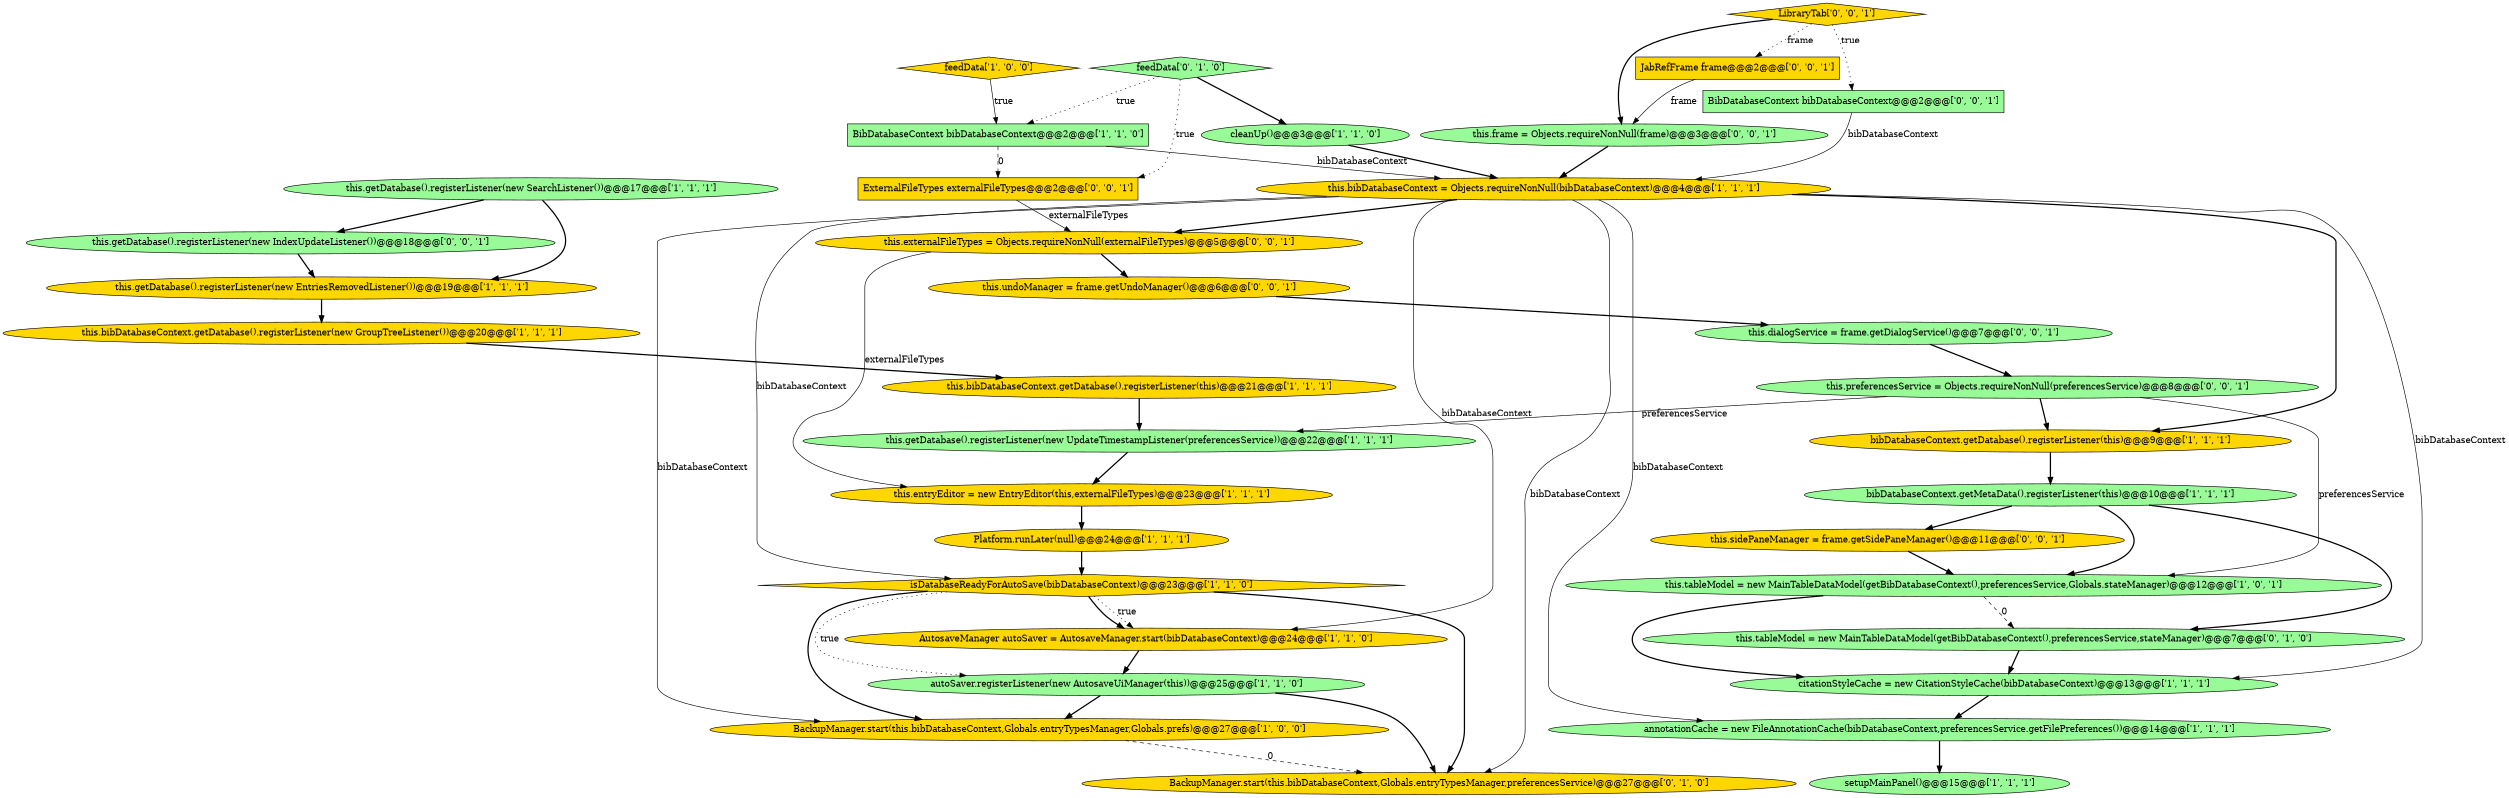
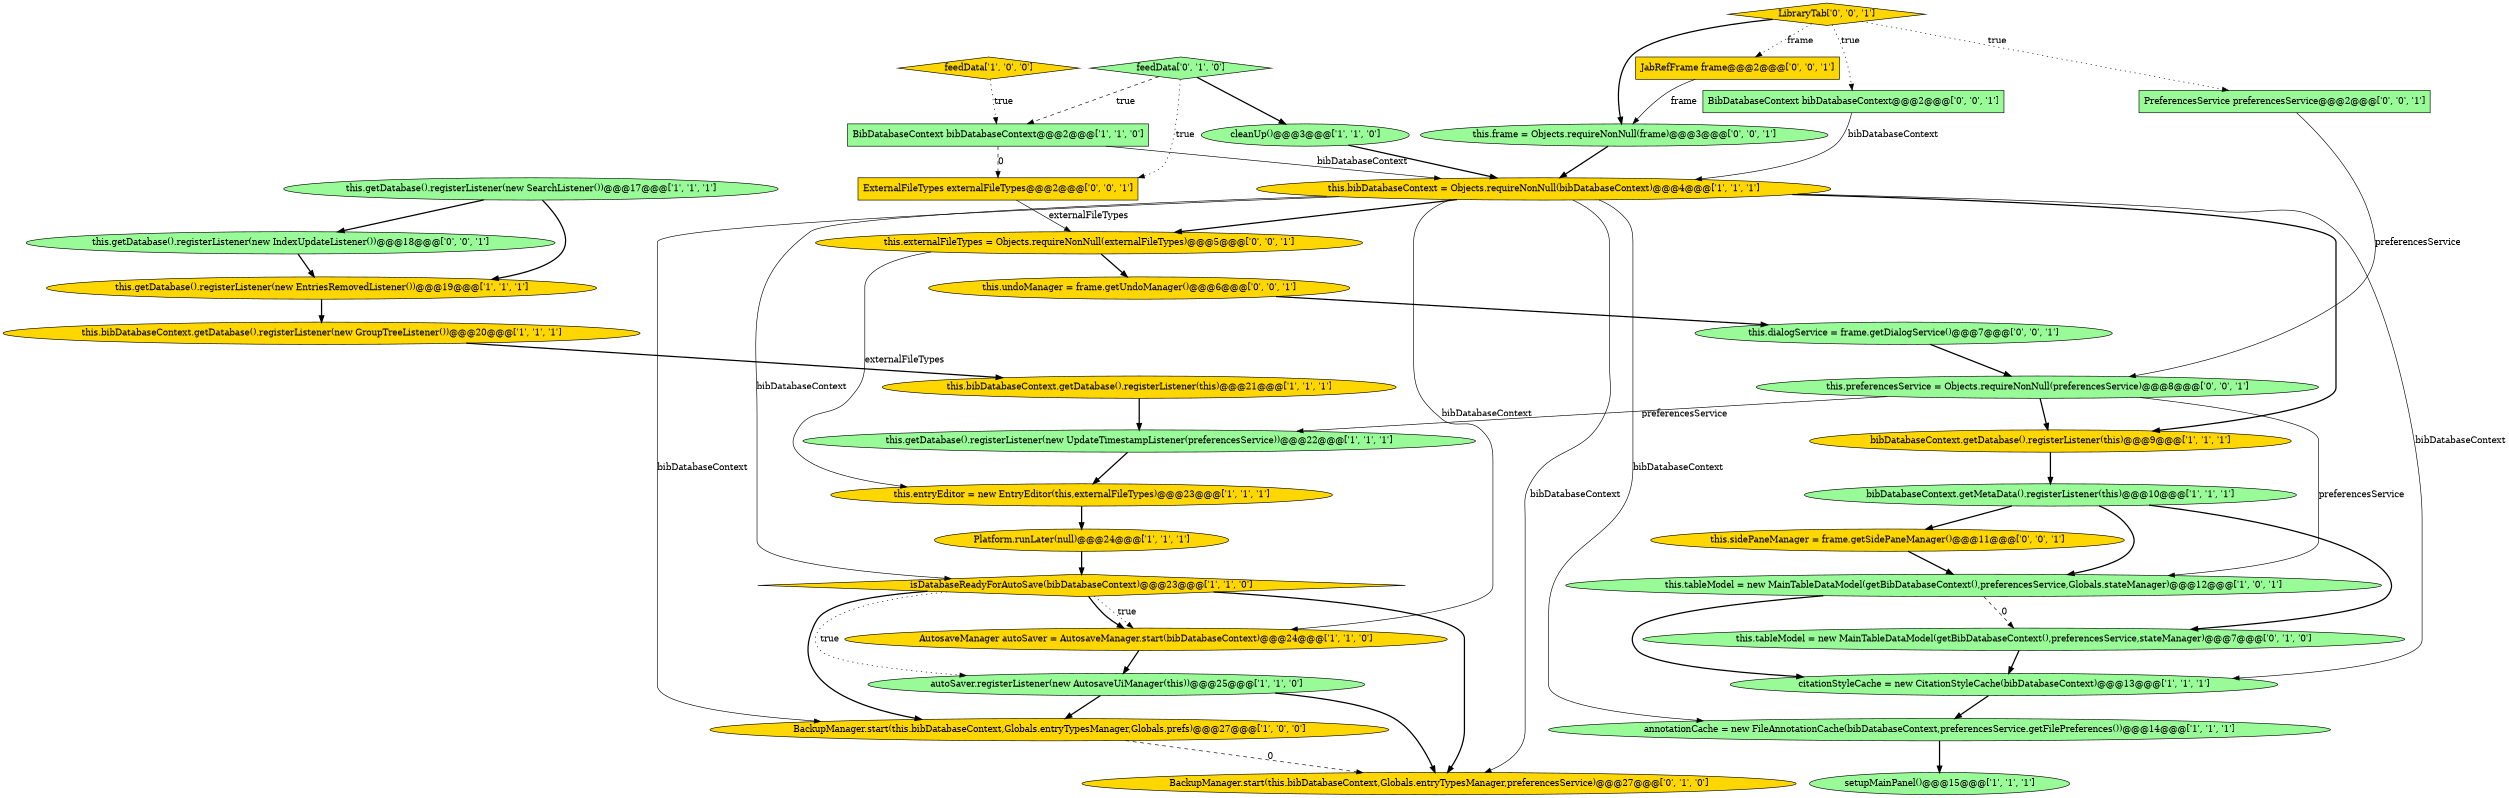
edge "feedData['1', '0', '0']" -> "BibDatabaseContext bibDatabaseContext@@@2@@@['1', '1', '0']": style solid -> dotted
edge "feedData['0', '1', '0']" -> "BibDatabaseContext bibDatabaseContext@@@2@@@['1', '1', '0']": style dotted -> dashed
node "PreferencesService preferencesService@@@2@@@['0', '0', '1']": added
